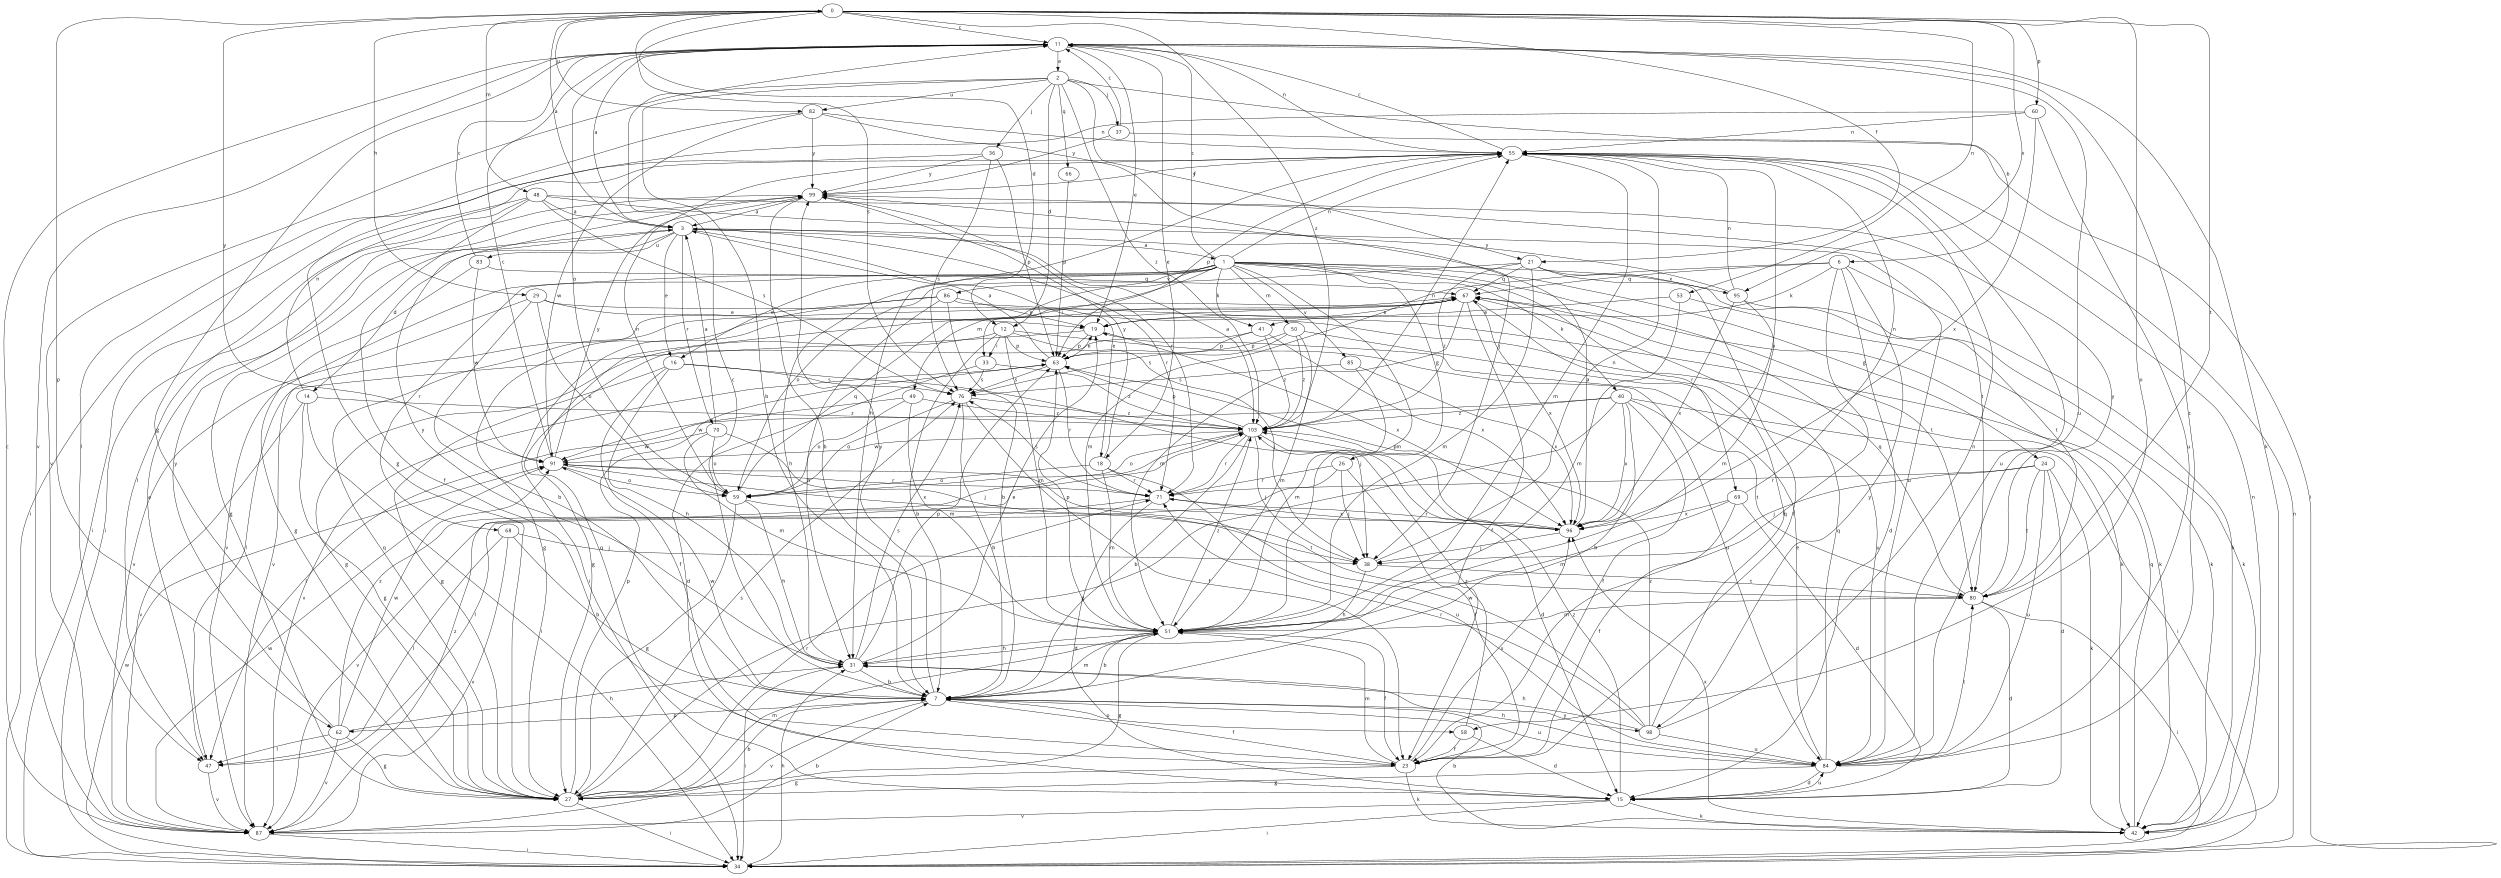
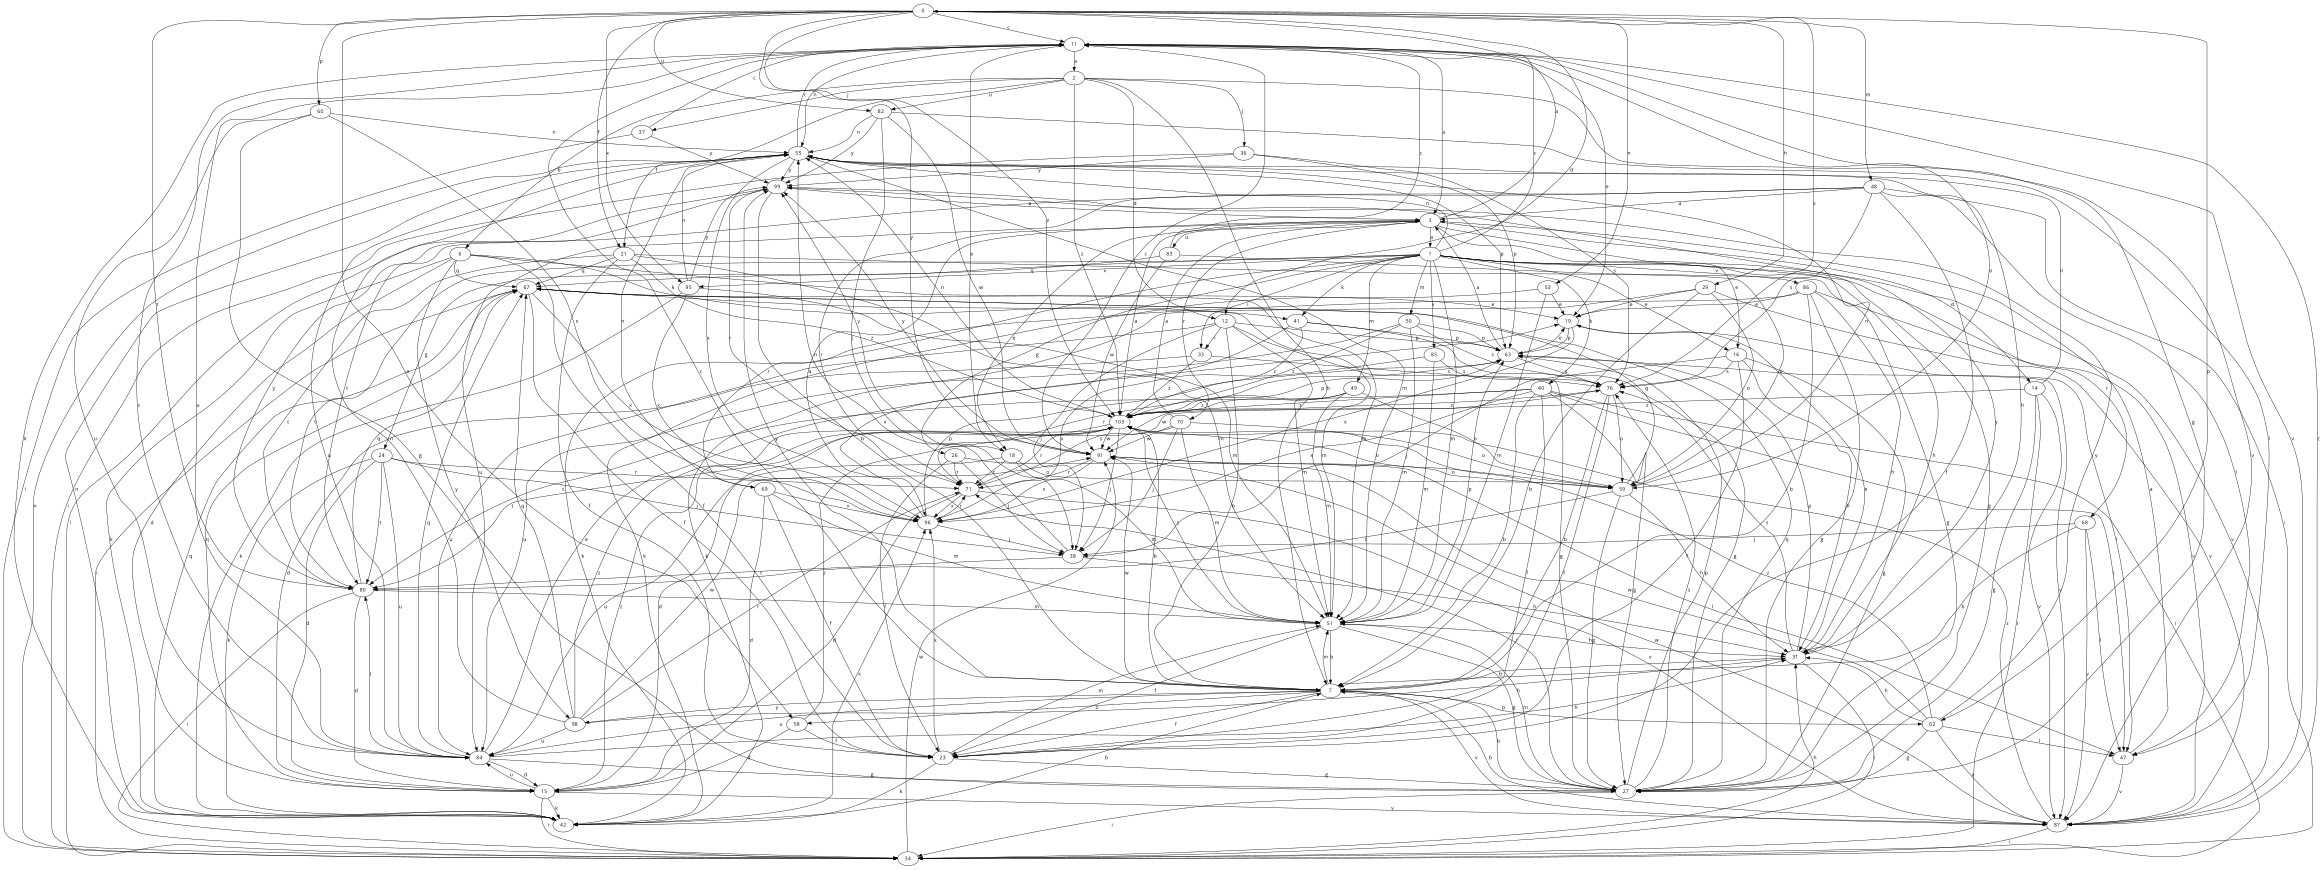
node "66": removed
edge "70" -> "80": added, label "t"
